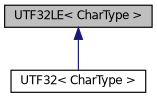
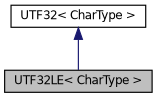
edge "UTF32< CharType >" -> "UTF32LE< CharType >": reversed
